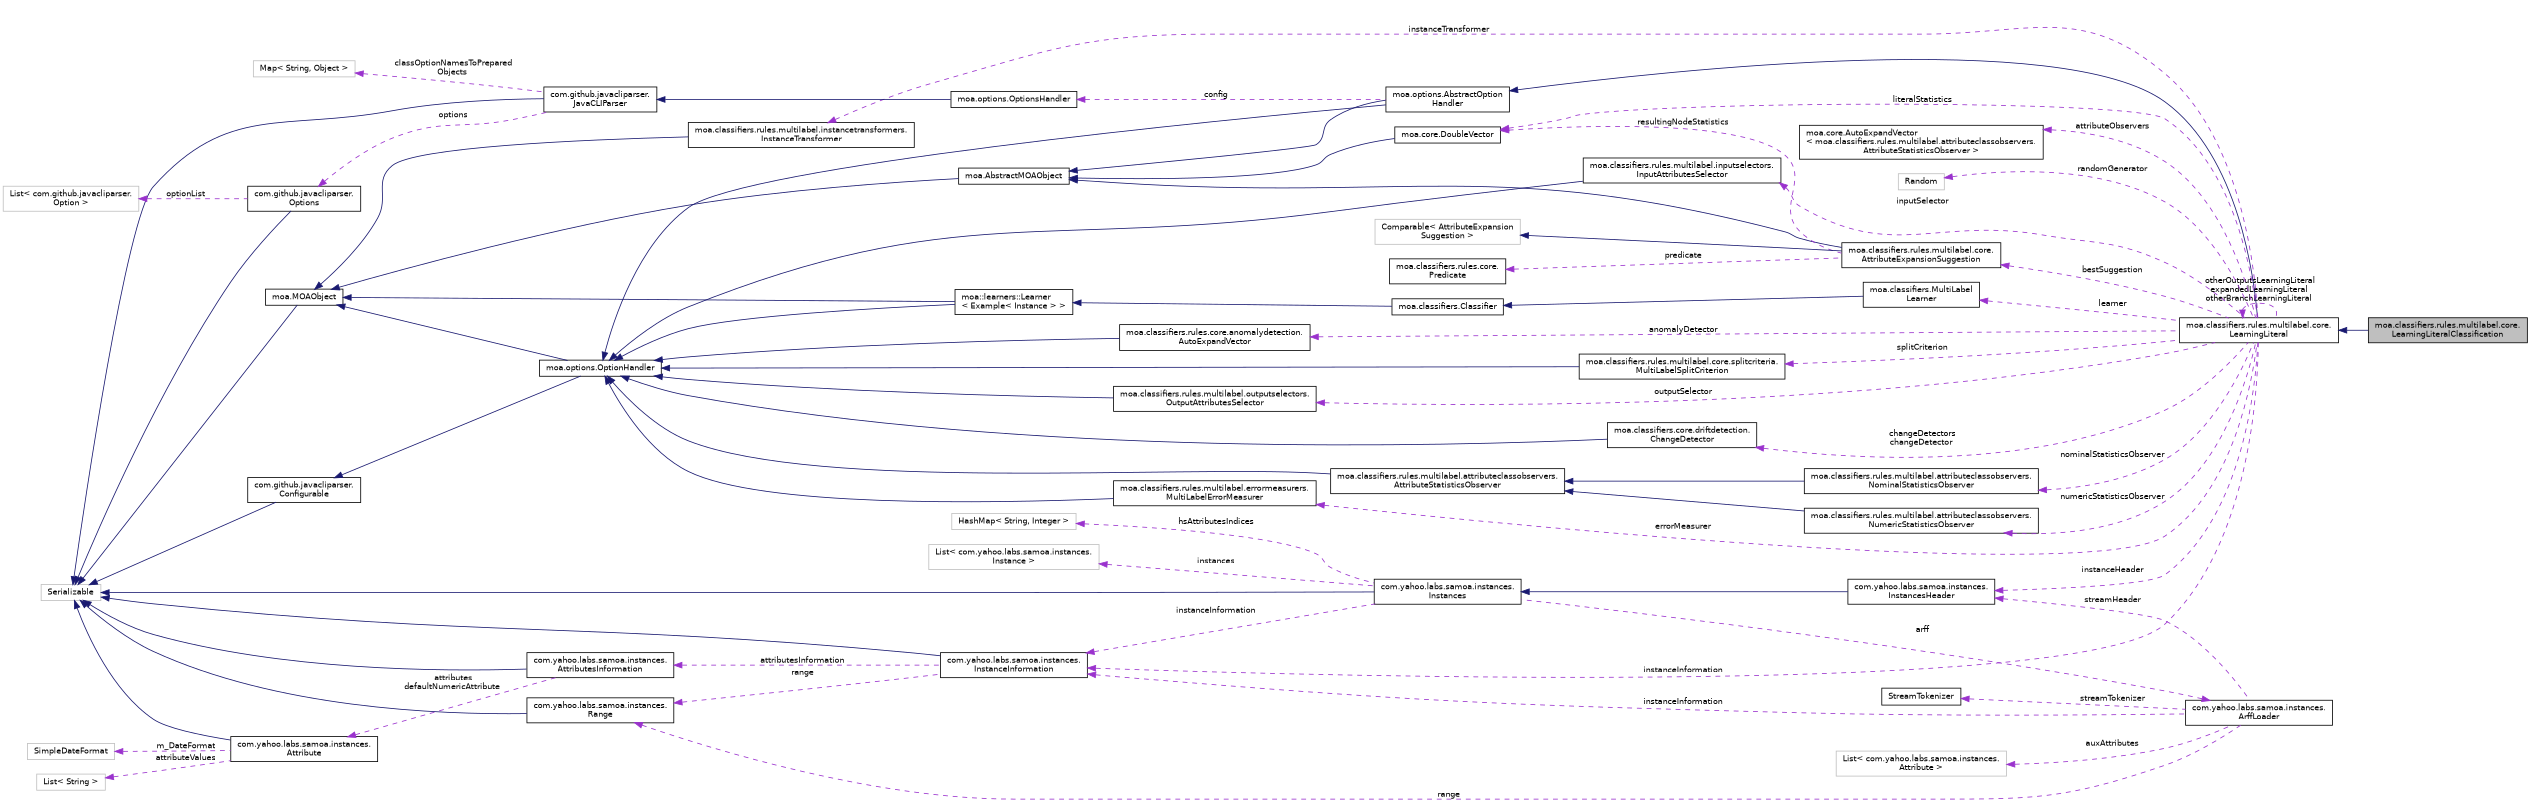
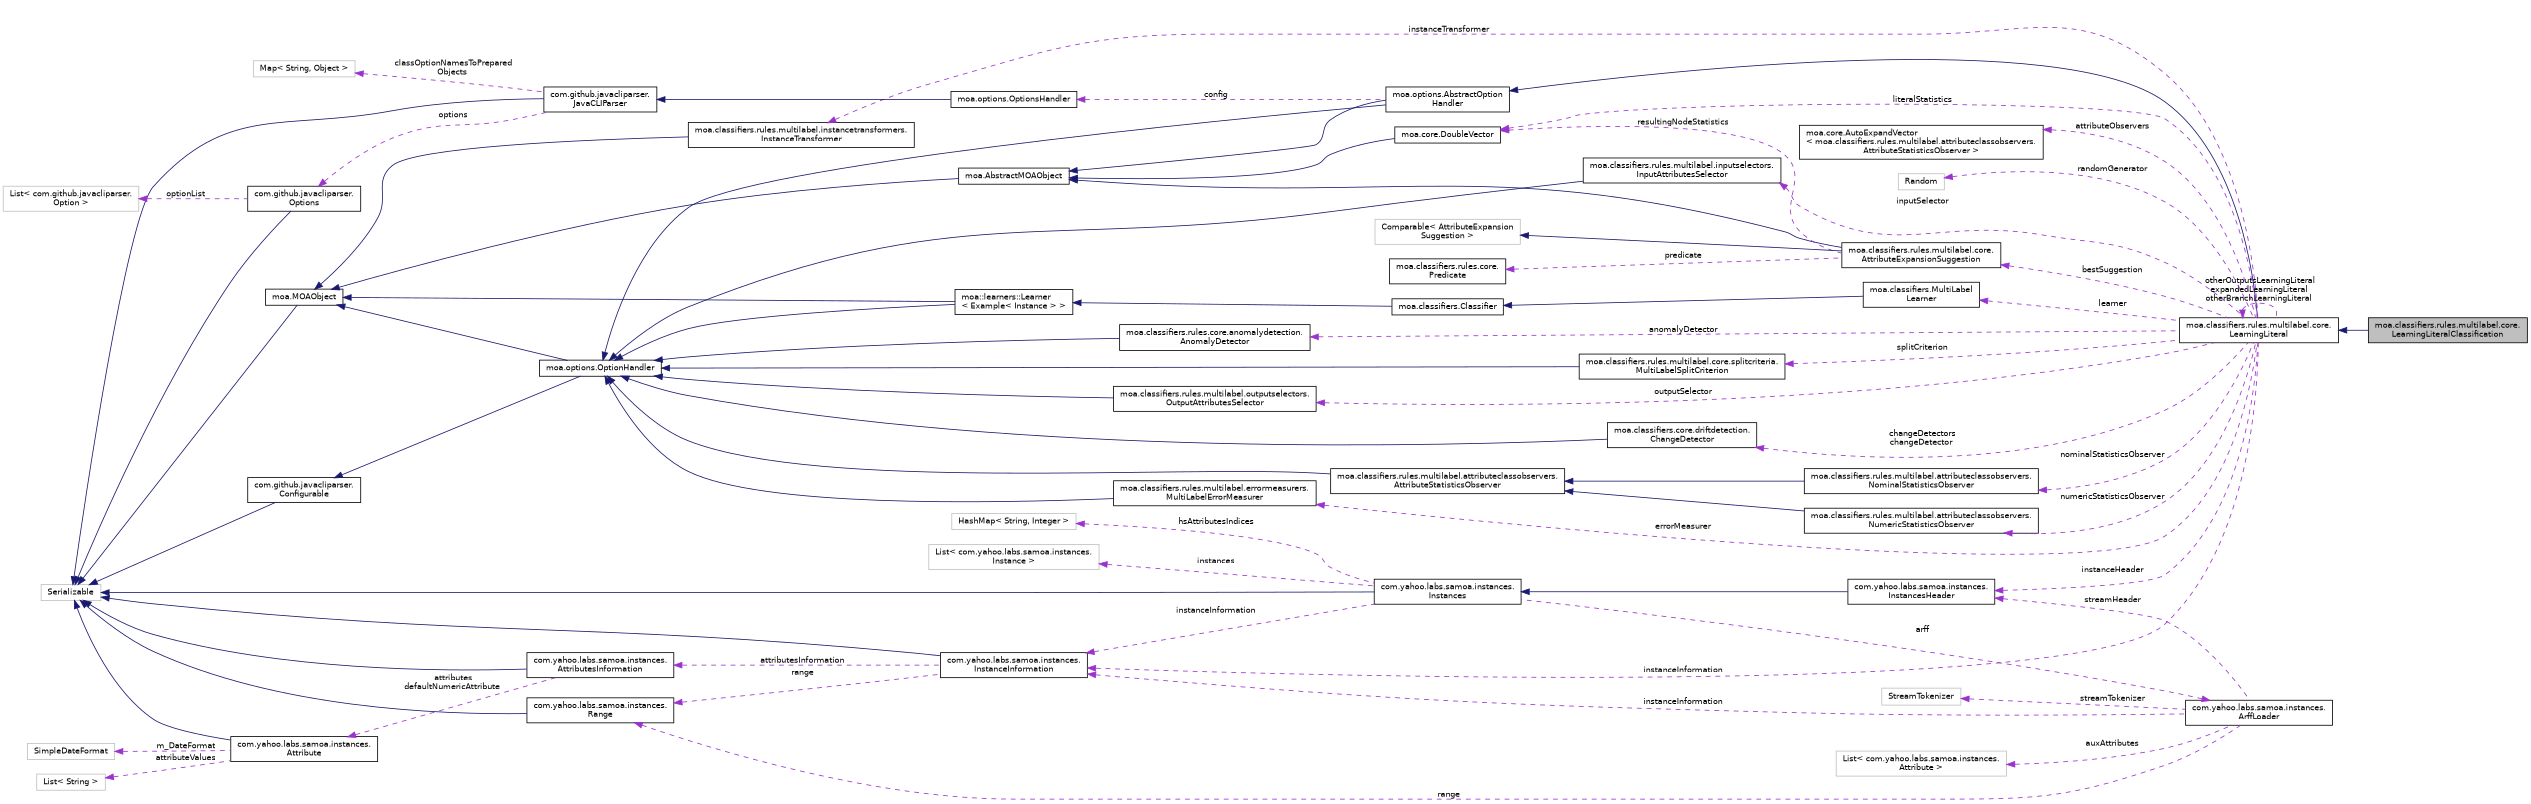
node "moa.classifiers.rules.core.anomalydetection. AutoExpandVector": label "moa.classifiers.rules.core.anomalydetection. AutoExpandVector" -> "moa.classifiers.rules.core.anomalydetection. AnomalyDetector"
node "StreamTokenizer": color black -> grey75
